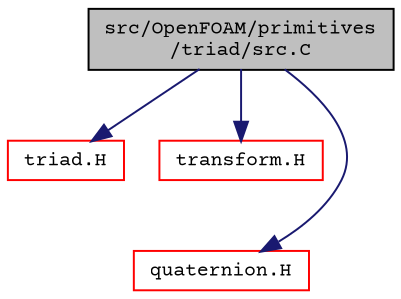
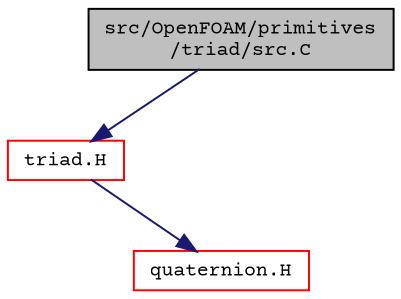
edge "src/OpenFOAM/primitives /triad/src.C" -> "quaternion.H": now "triad.H" -> "quaternion.H"
node "transform.H": removed
